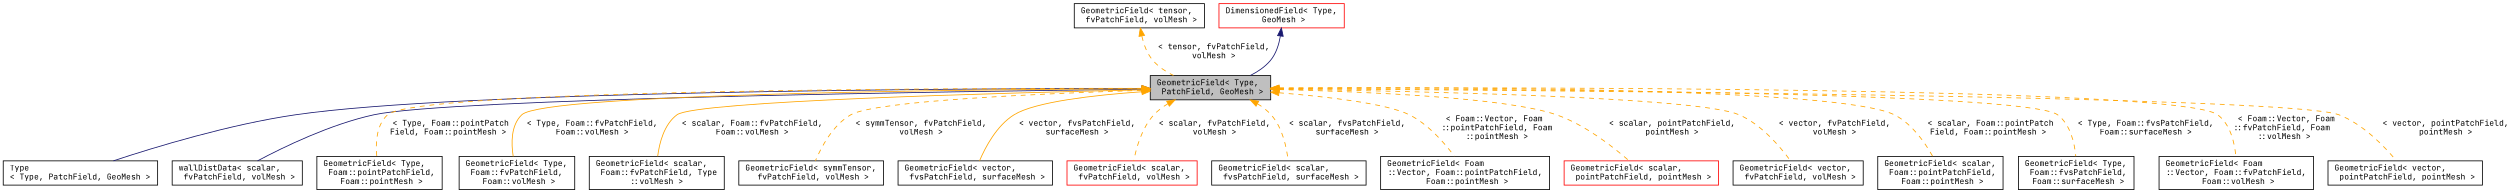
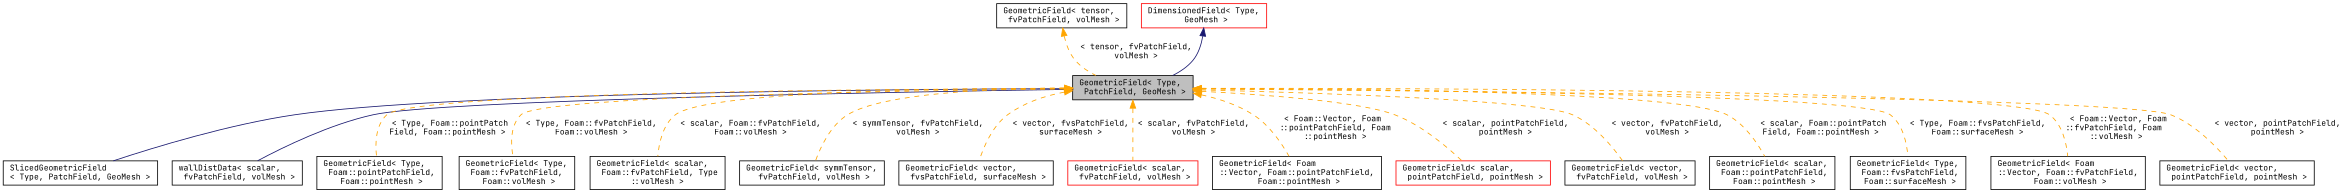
edge "GeometricField< Type, Foam::fvPatchField, Foam::volMesh >" -> "GeometricField< Type, PatchField, GeoMesh >": style solid -> dashed
edge "GeometricField< scalar, Foam::fvPatchField, Type ::volMesh >" -> "GeometricField< Type, PatchField, GeoMesh >": style solid -> dashed
edge "GeometricField< vector, fvsPatchField, surfaceMesh >" -> "GeometricField< Type, PatchField, GeoMesh >": style solid -> dashed
node "Type < Type, PatchField, GeoMesh >": label "Type < Type, PatchField, GeoMesh >" -> "SlicedGeometricField < Type, PatchField, GeoMesh >"
node "GeometricField< scalar, fvsPatchField, surfaceMesh >": removed
